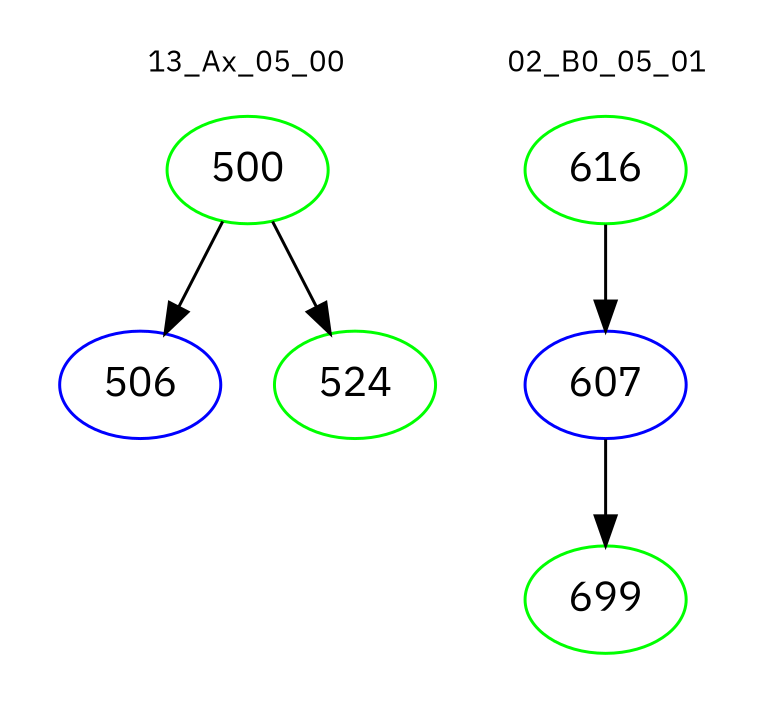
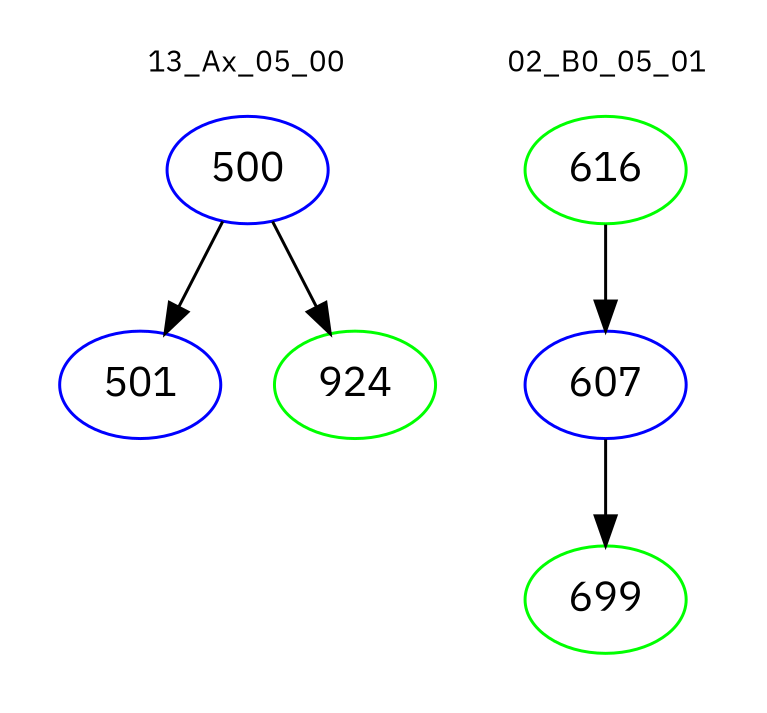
node "500": color green -> blue
node "506": label "506" -> "501"
node "524": label "524" -> "924"
